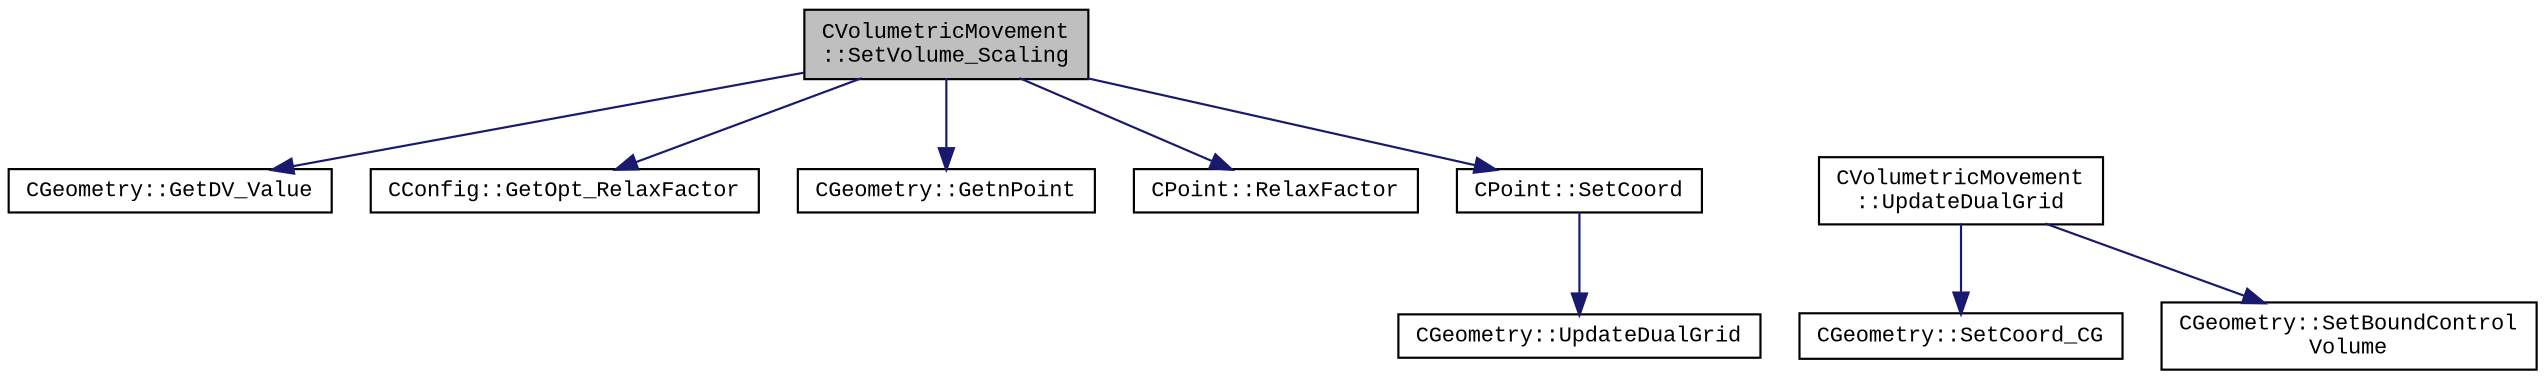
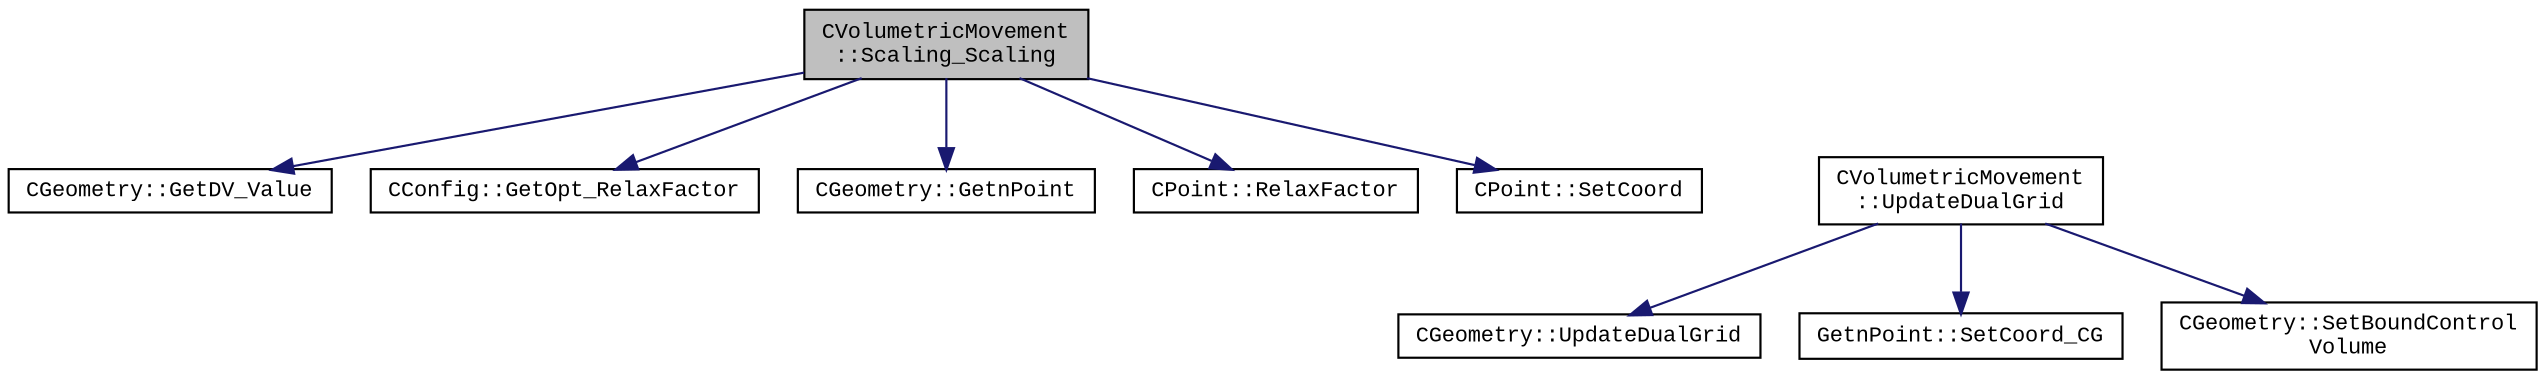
node "CVolumetricMovement ::SetVolume_Scaling": label "CVolumetricMovement ::SetVolume_Scaling" -> "CVolumetricMovement ::Scaling_Scaling"
edge "CPoint::SetCoord" -> "CGeometry::UpdateDualGrid": now "CVolumetricMovement ::UpdateDualGrid" -> "CGeometry::UpdateDualGrid"
node "CGeometry::SetCoord_CG": label "CGeometry::SetCoord_CG" -> "GetnPoint::SetCoord_CG"
